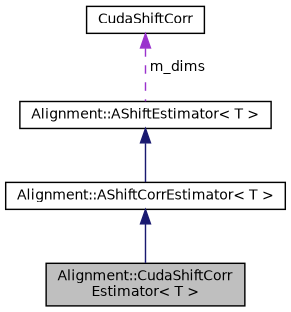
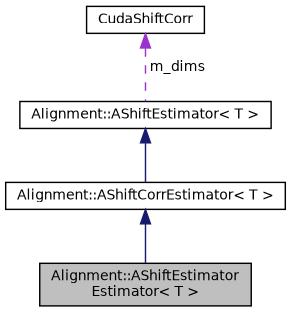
node "Alignment::CudaShiftCorr Estimator< T >": label "Alignment::CudaShiftCorr Estimator< T >" -> "Alignment::AShiftEstimator Estimator< T >"
